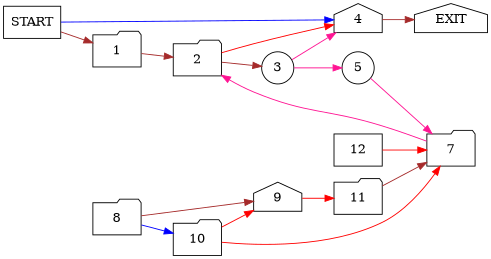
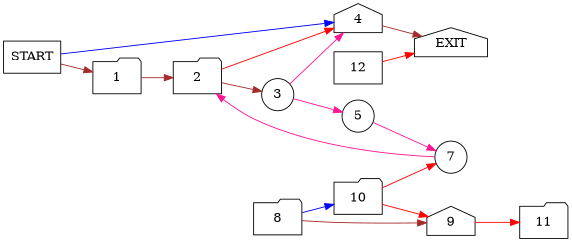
edge "12" -> "7": now "12" -> "EXIT"
node "7": shape folder -> circle
edge "11" -> "7": removed
